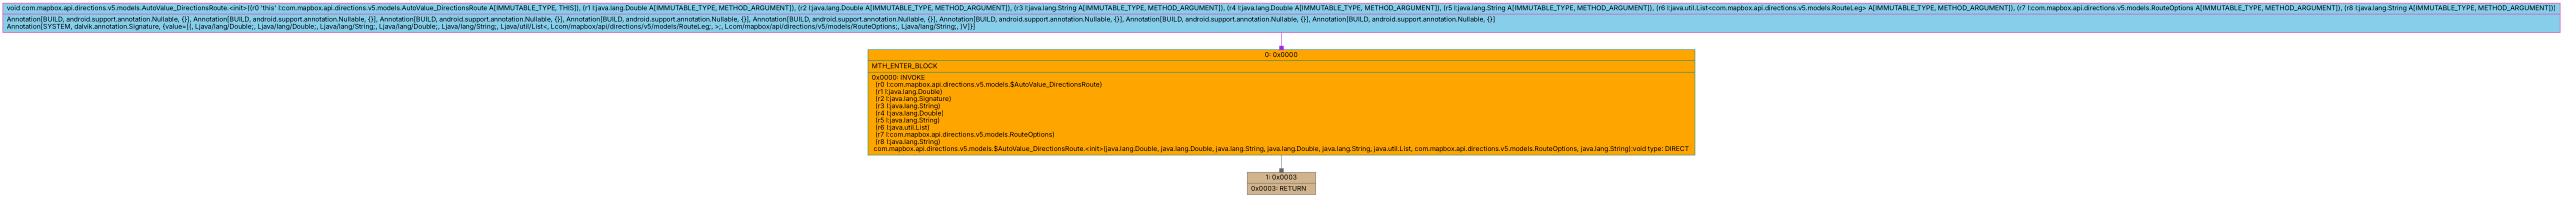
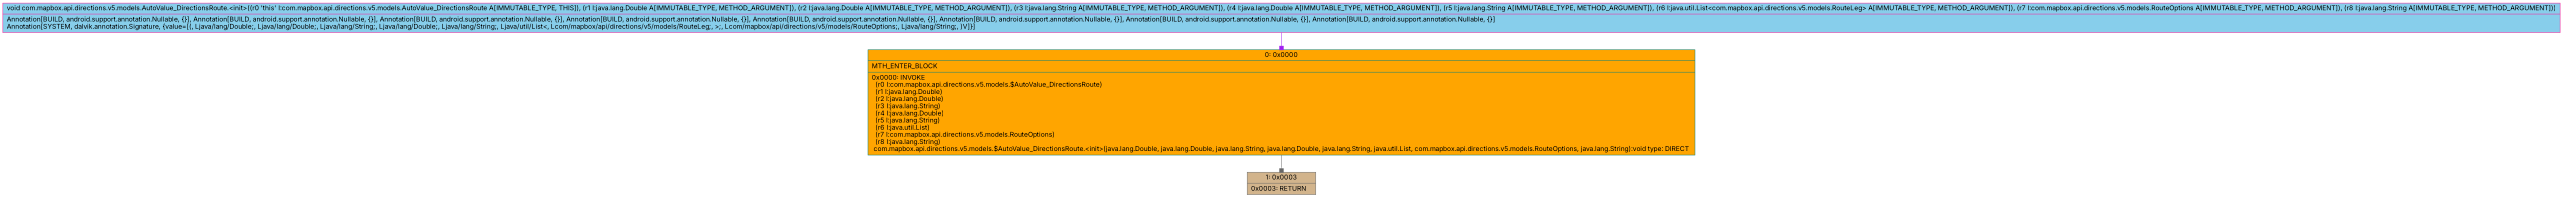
node "0: 0x0000": text "(r2 I:java.lang.Signature)" -> "(r2 I:java.lang.Double)"
